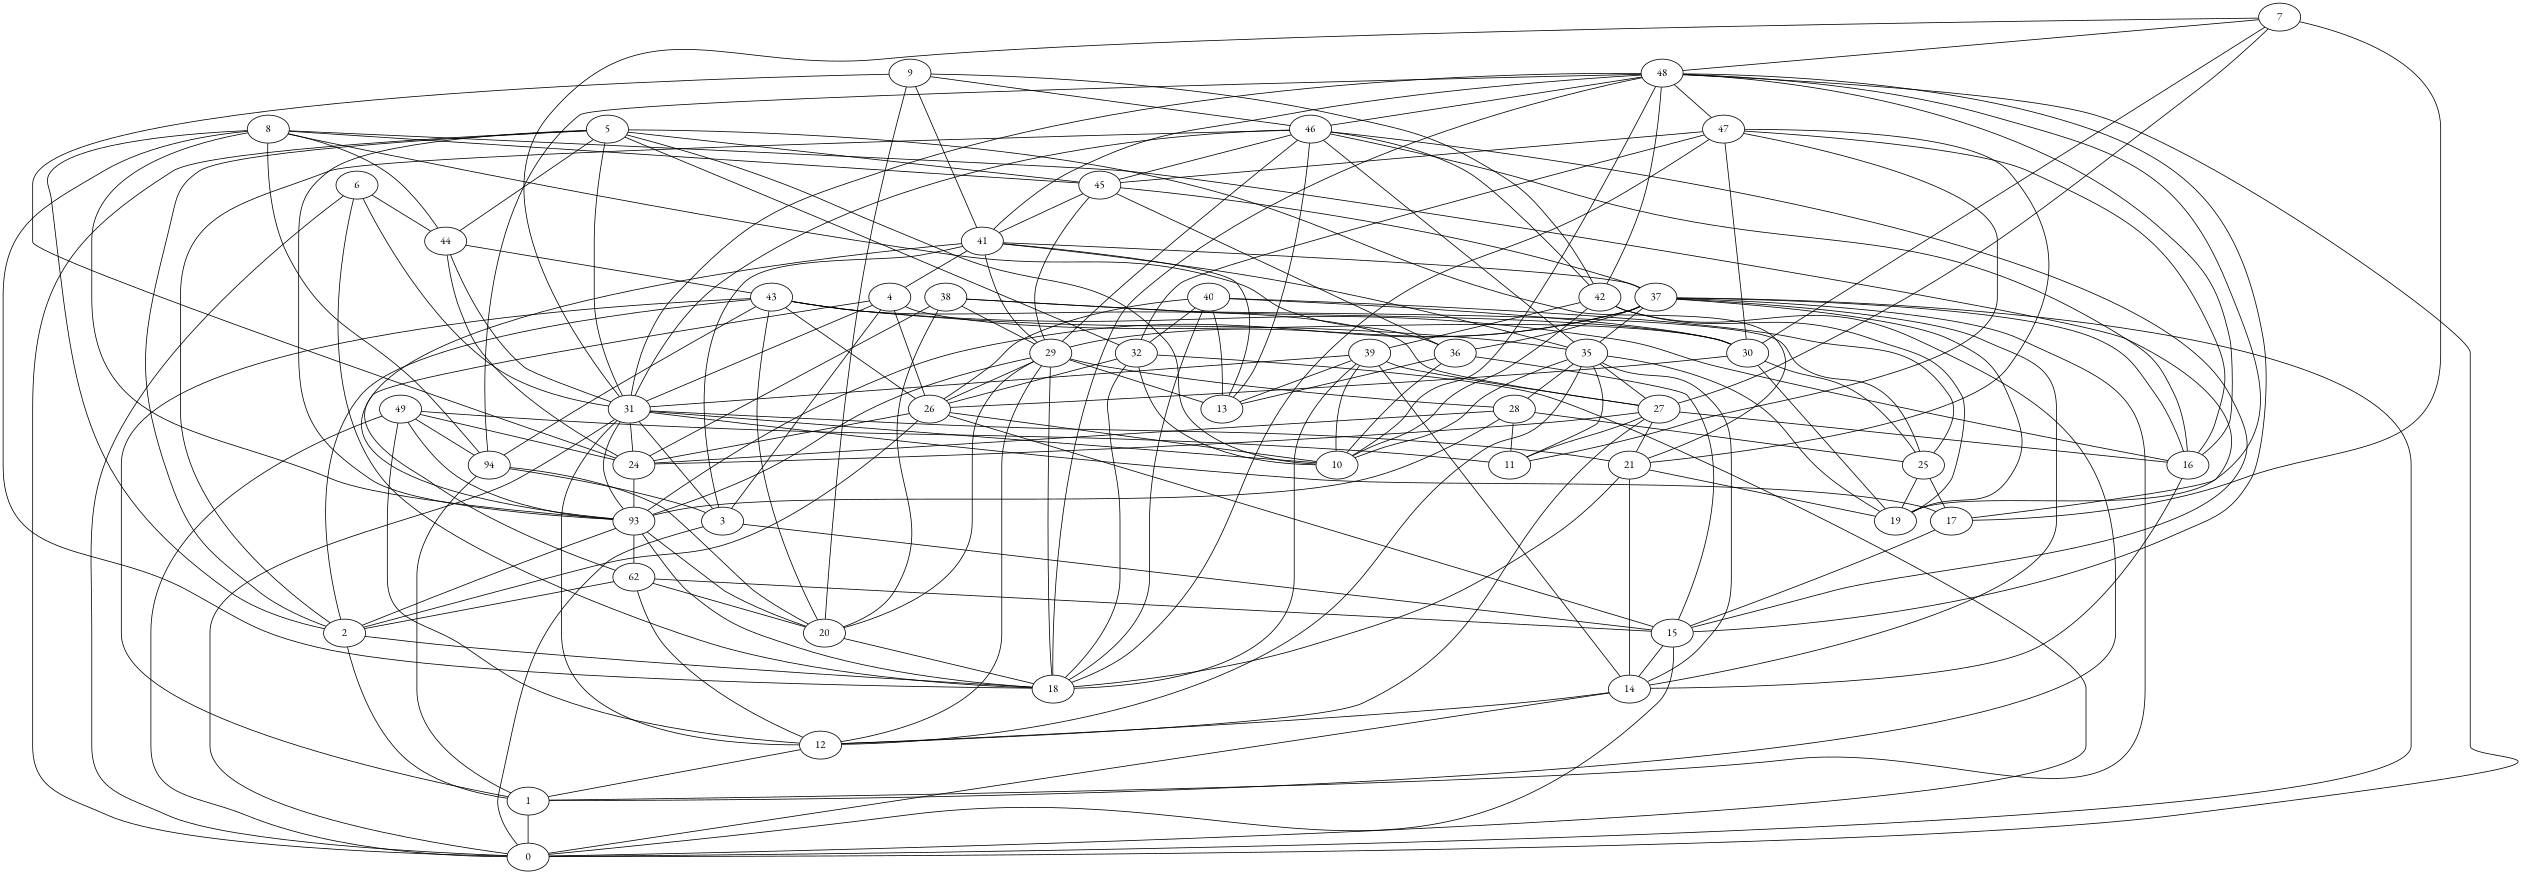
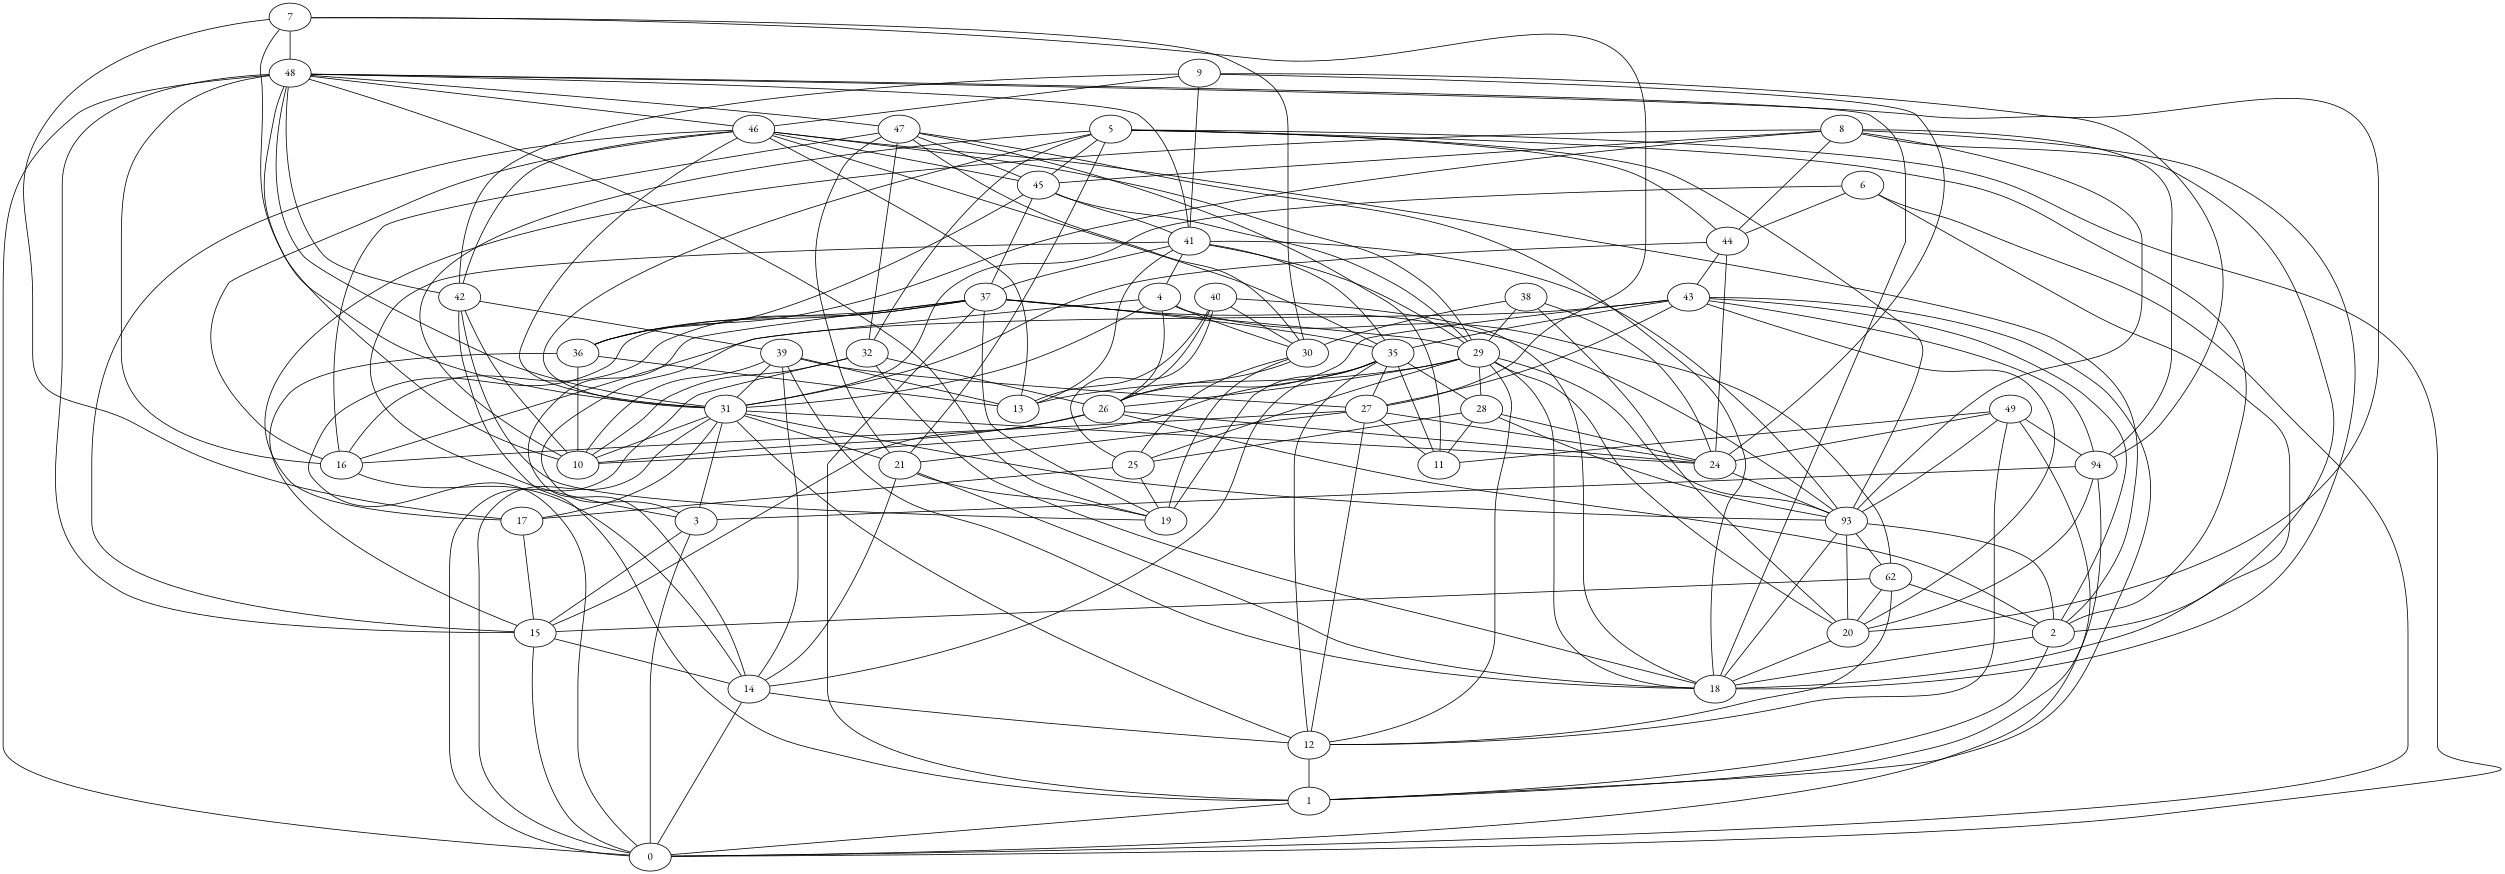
edge "38" -- "25": now "29" -- "25"
edge "40" -- "32": removed
